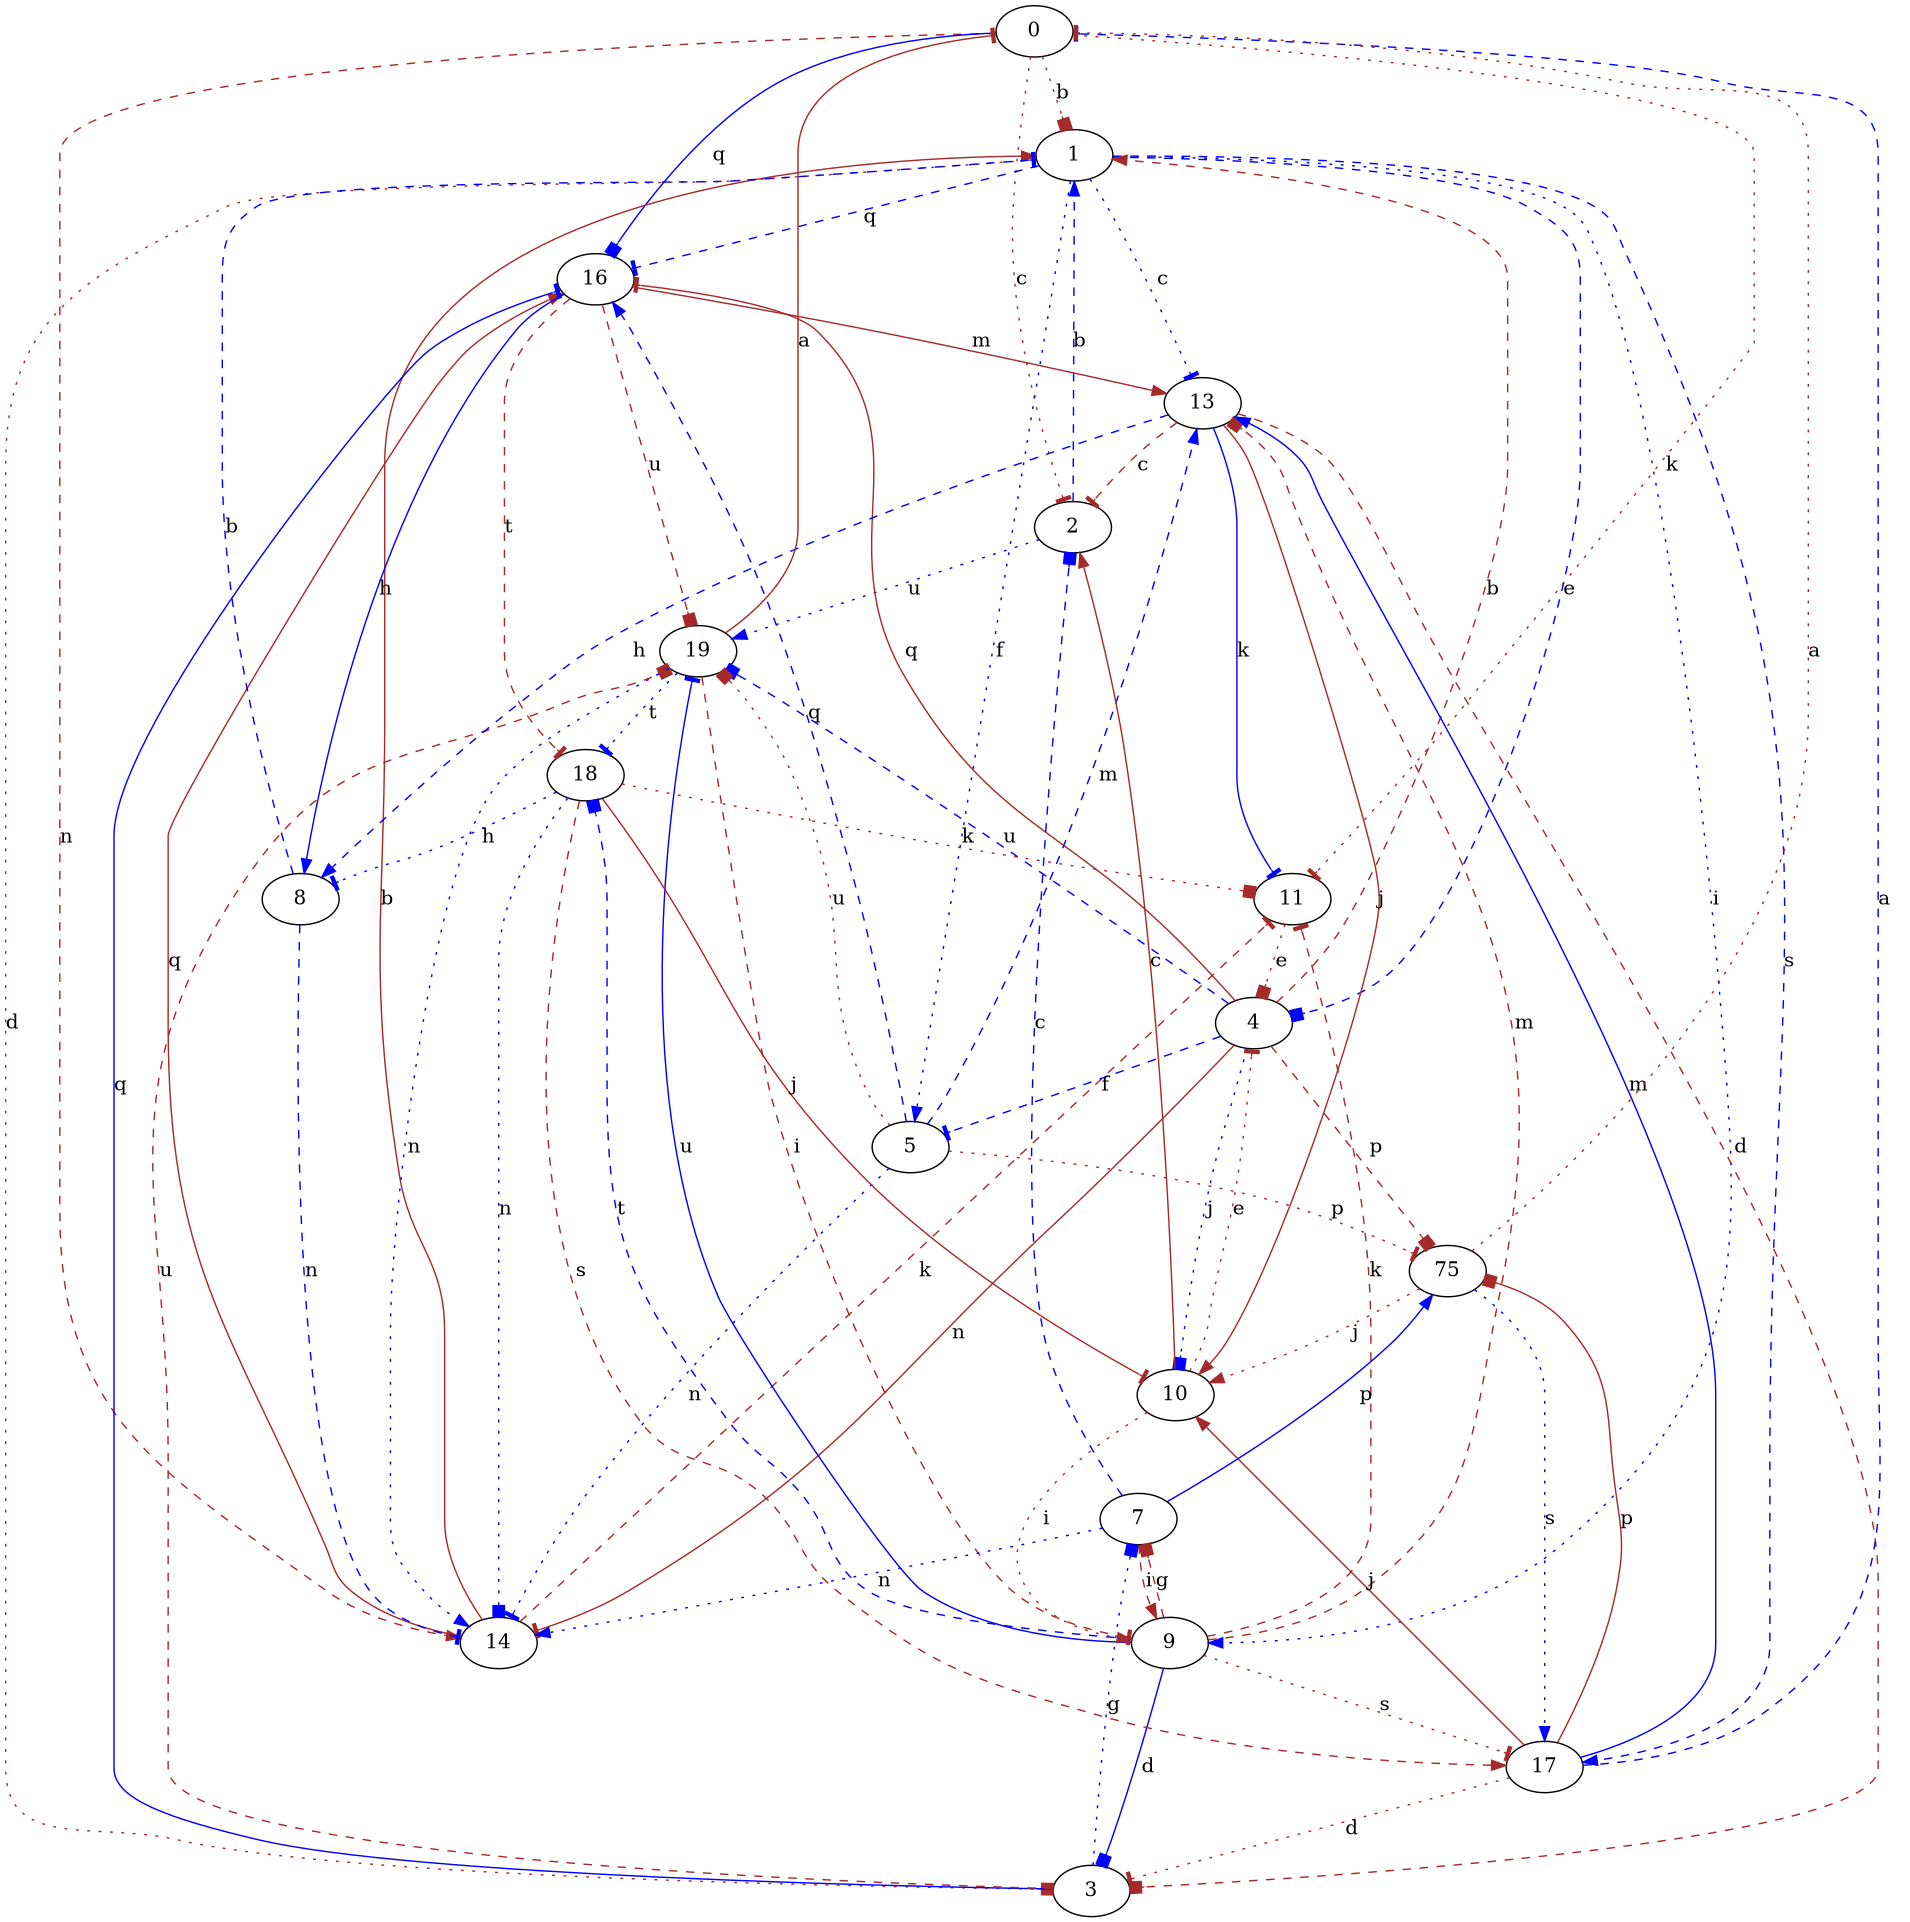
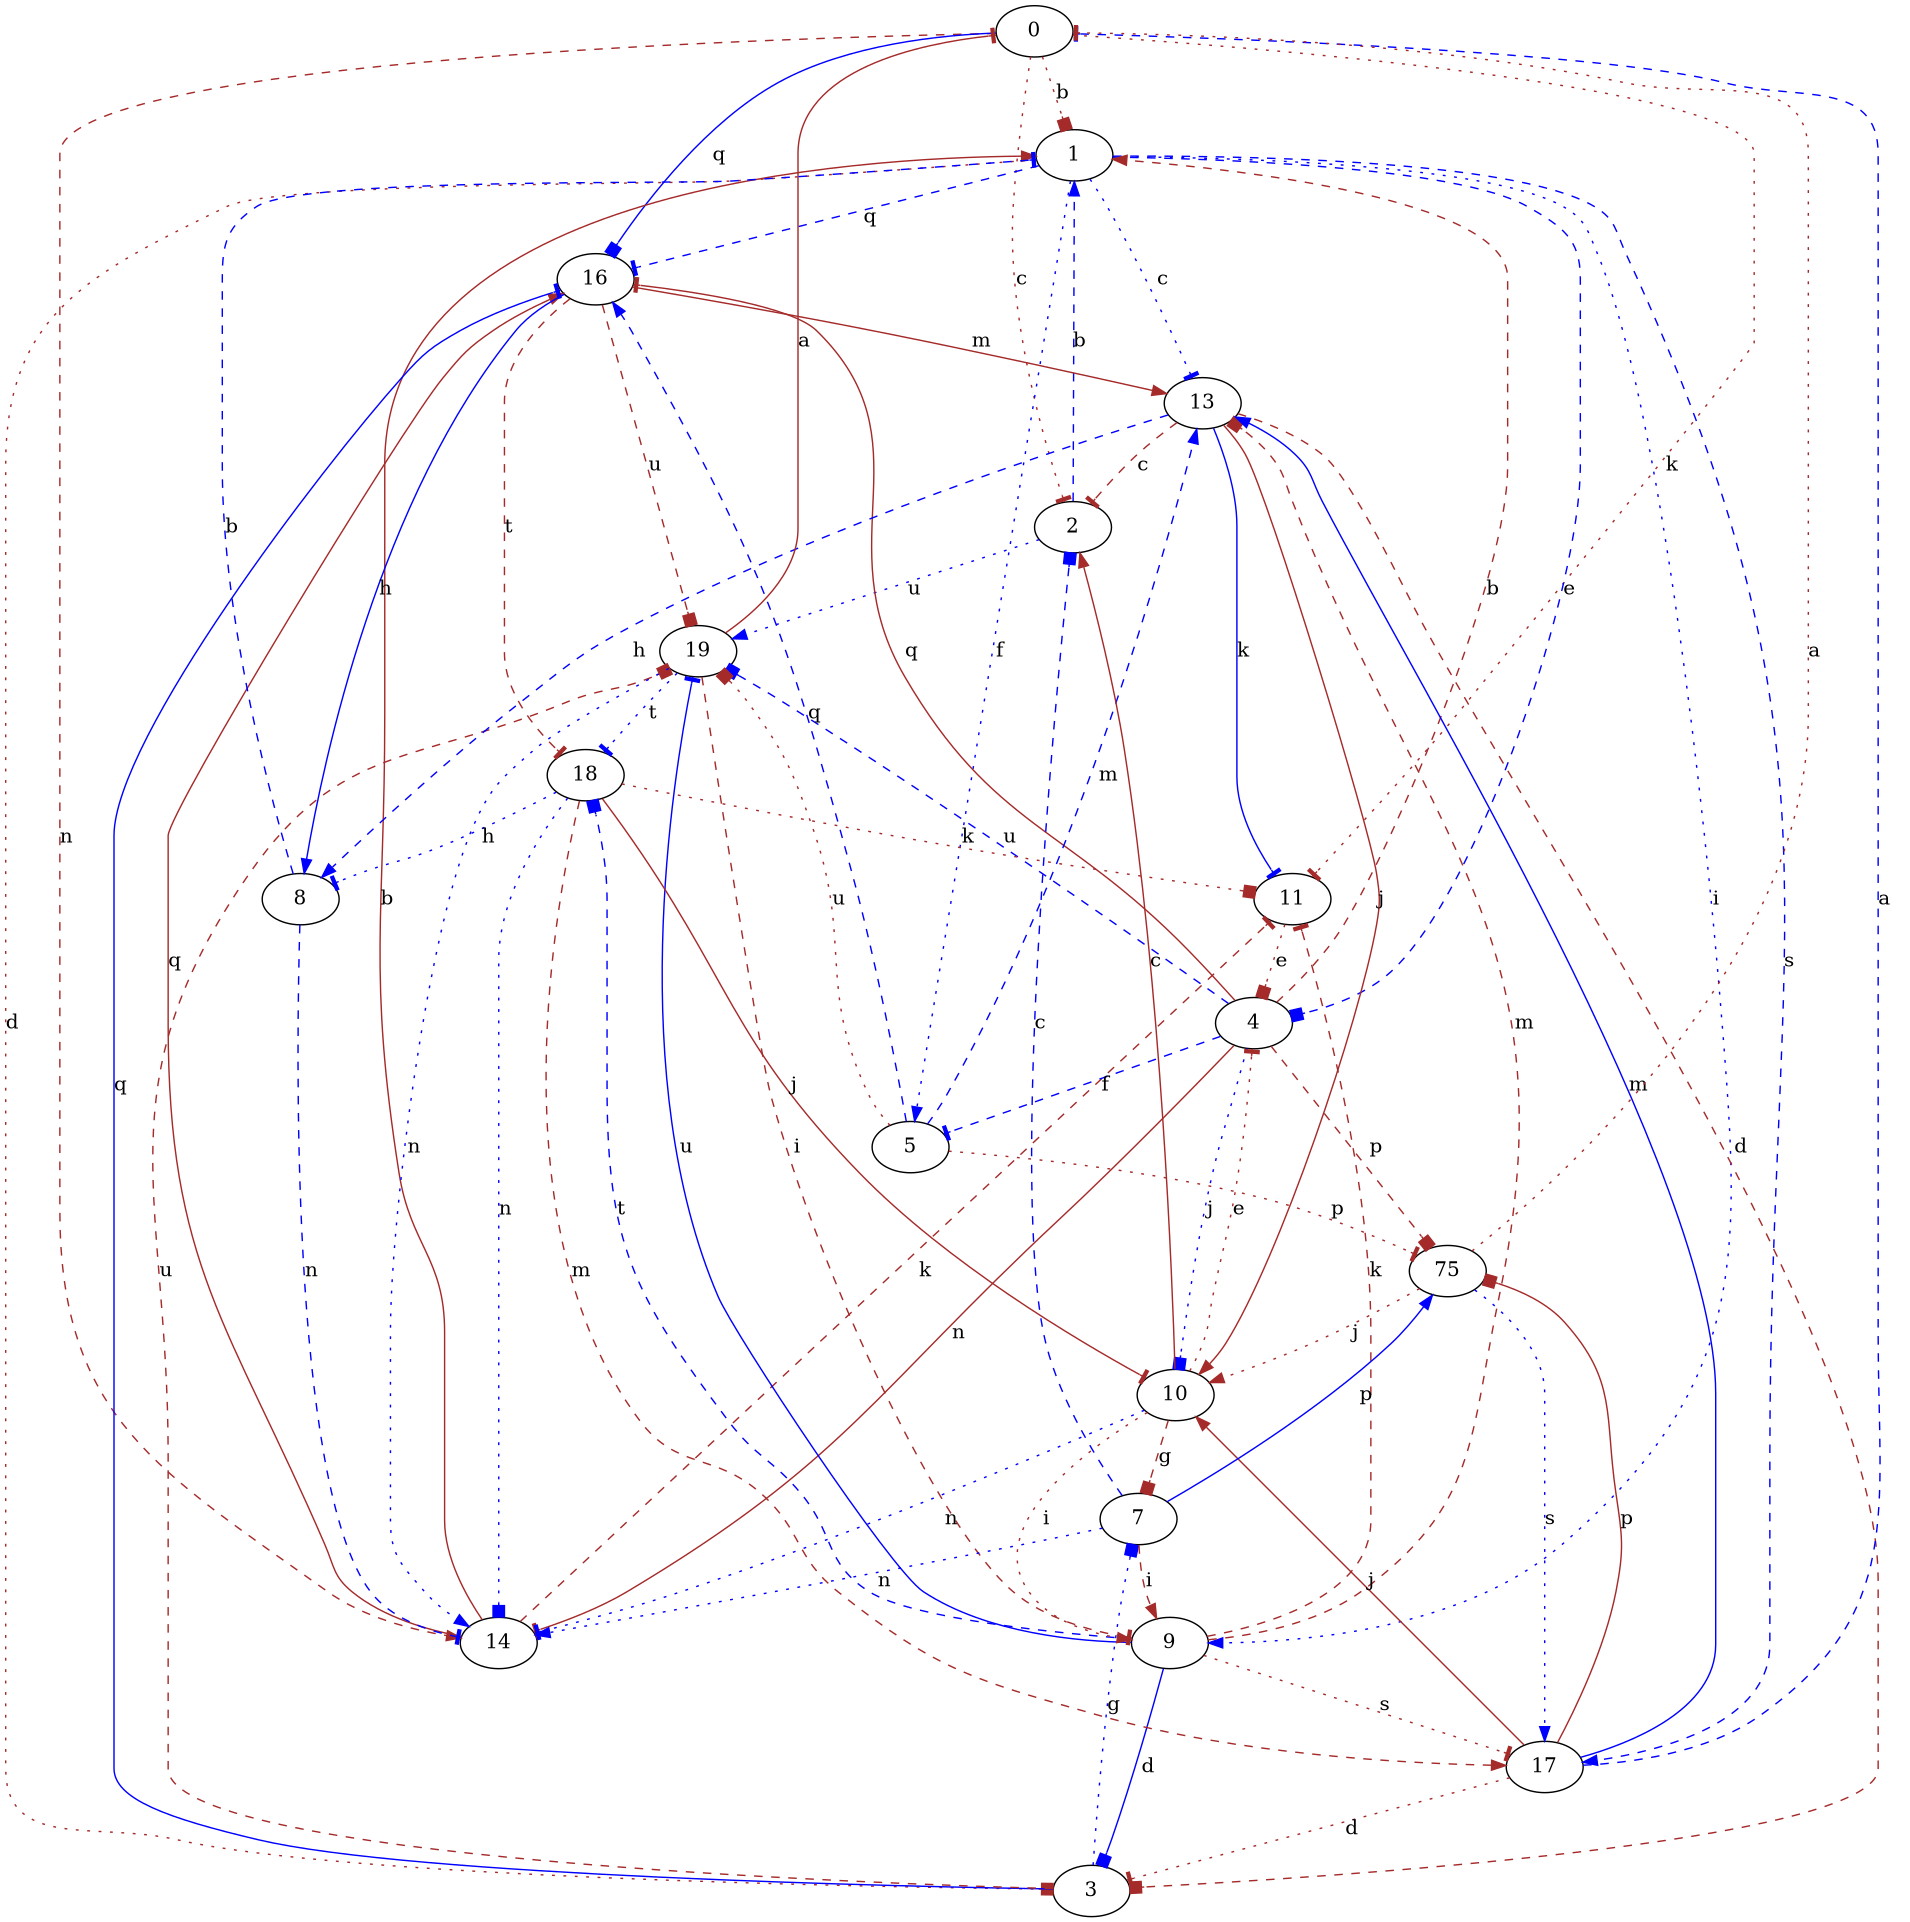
edge "18" -> "17": label "s" -> "m"
edge "5" -> "14": now "10" -> "14"
edge "9" -> "7": now "10" -> "7"
